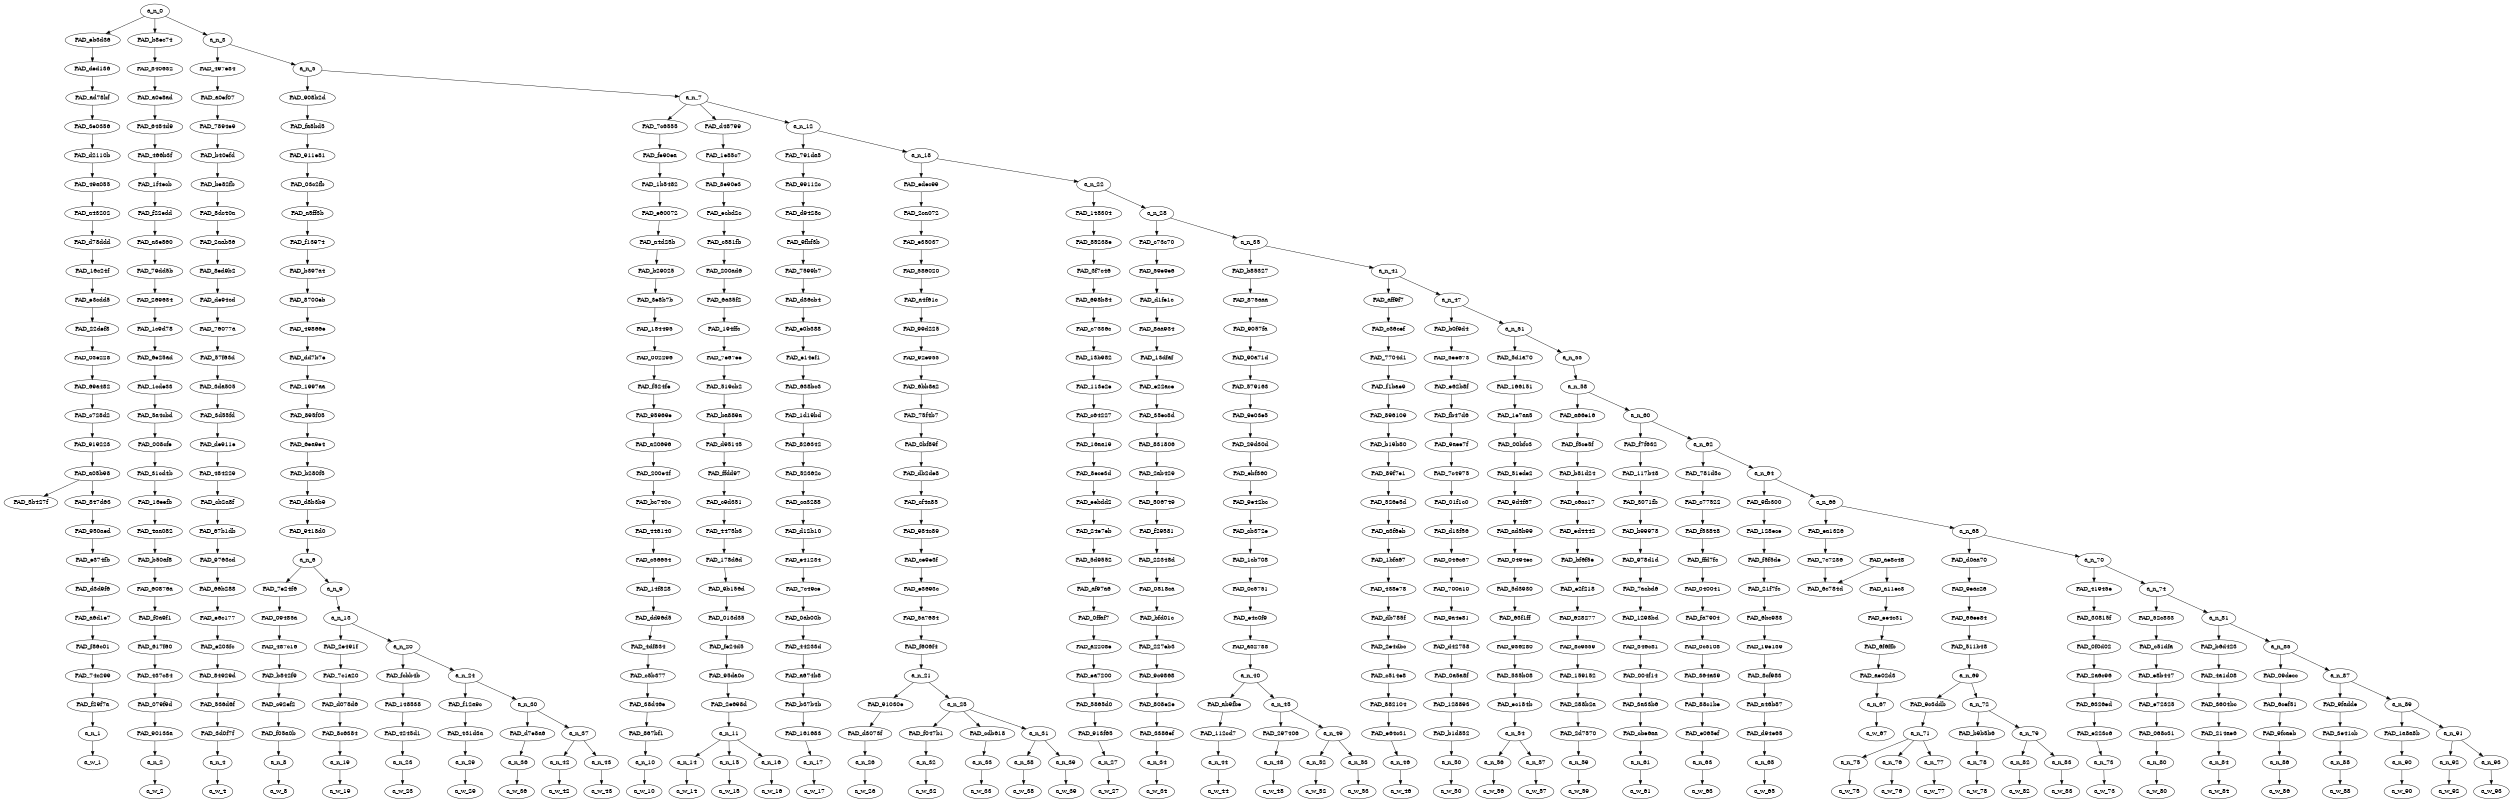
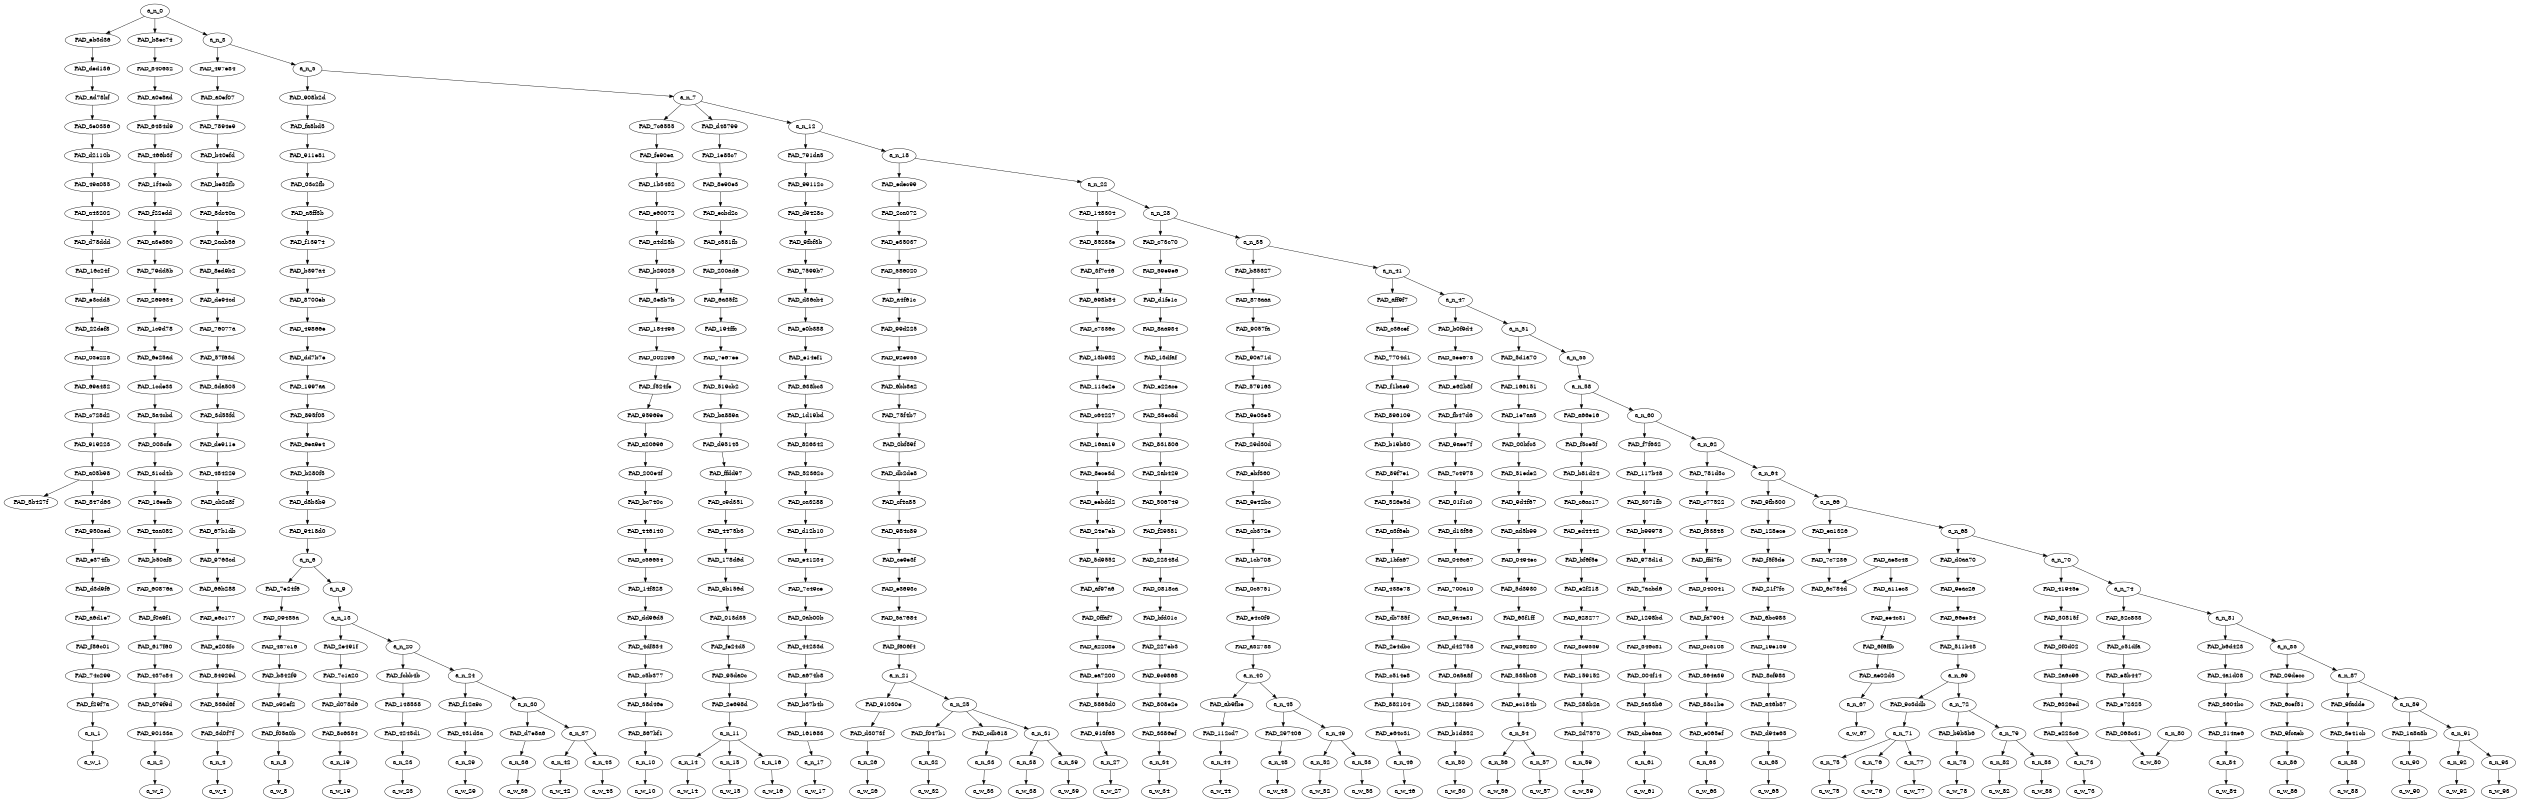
edge "PAD_068c31" -> "a_n_80": now "PAD_068c31" -> "a_w_80"
